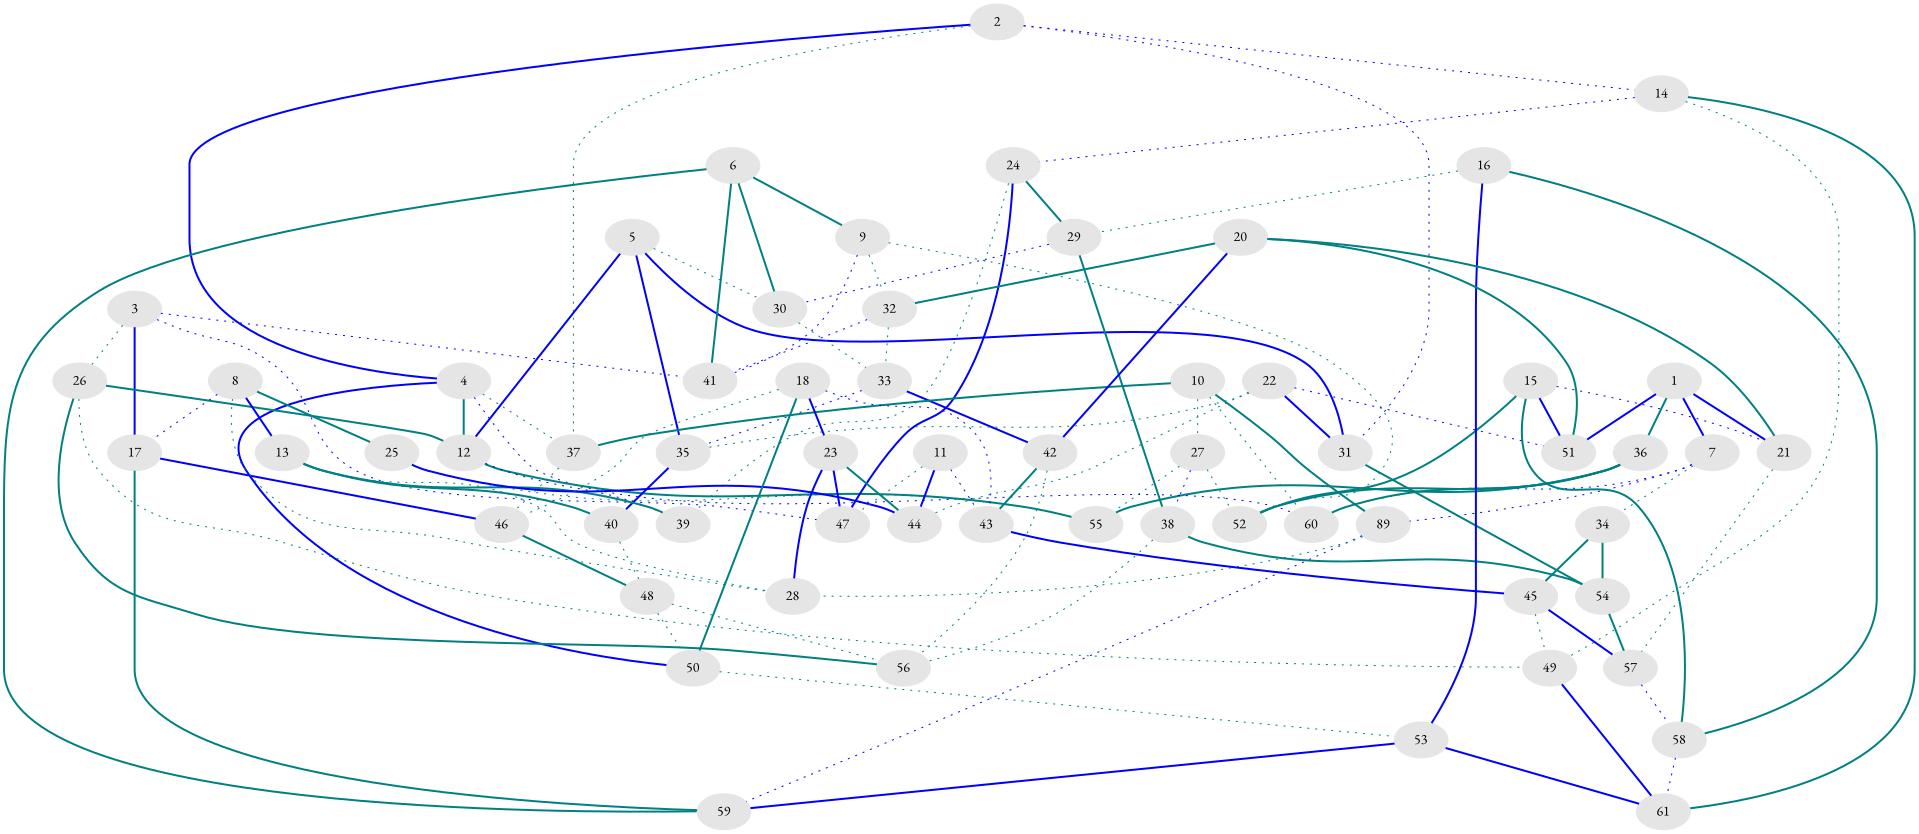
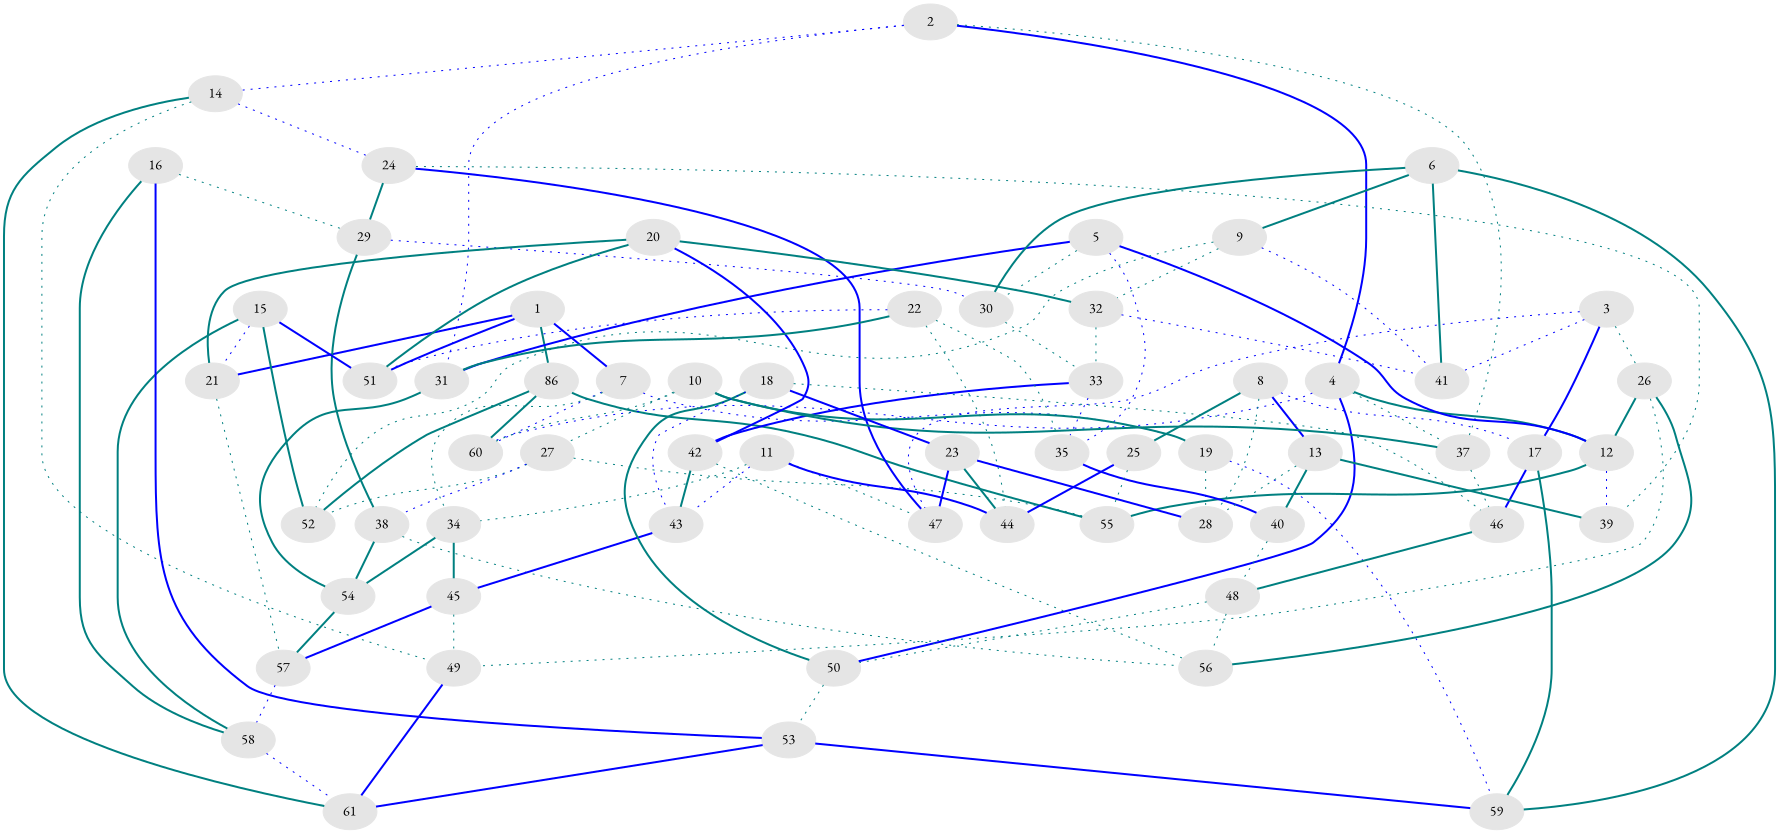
edge "5" -- "35": style bold -> dotted
edge "22" -- "31": color blue -> teal
node "36": label "36" -> "86"
edge "11" -- "34": added
node "89": label "89" -> "19"
